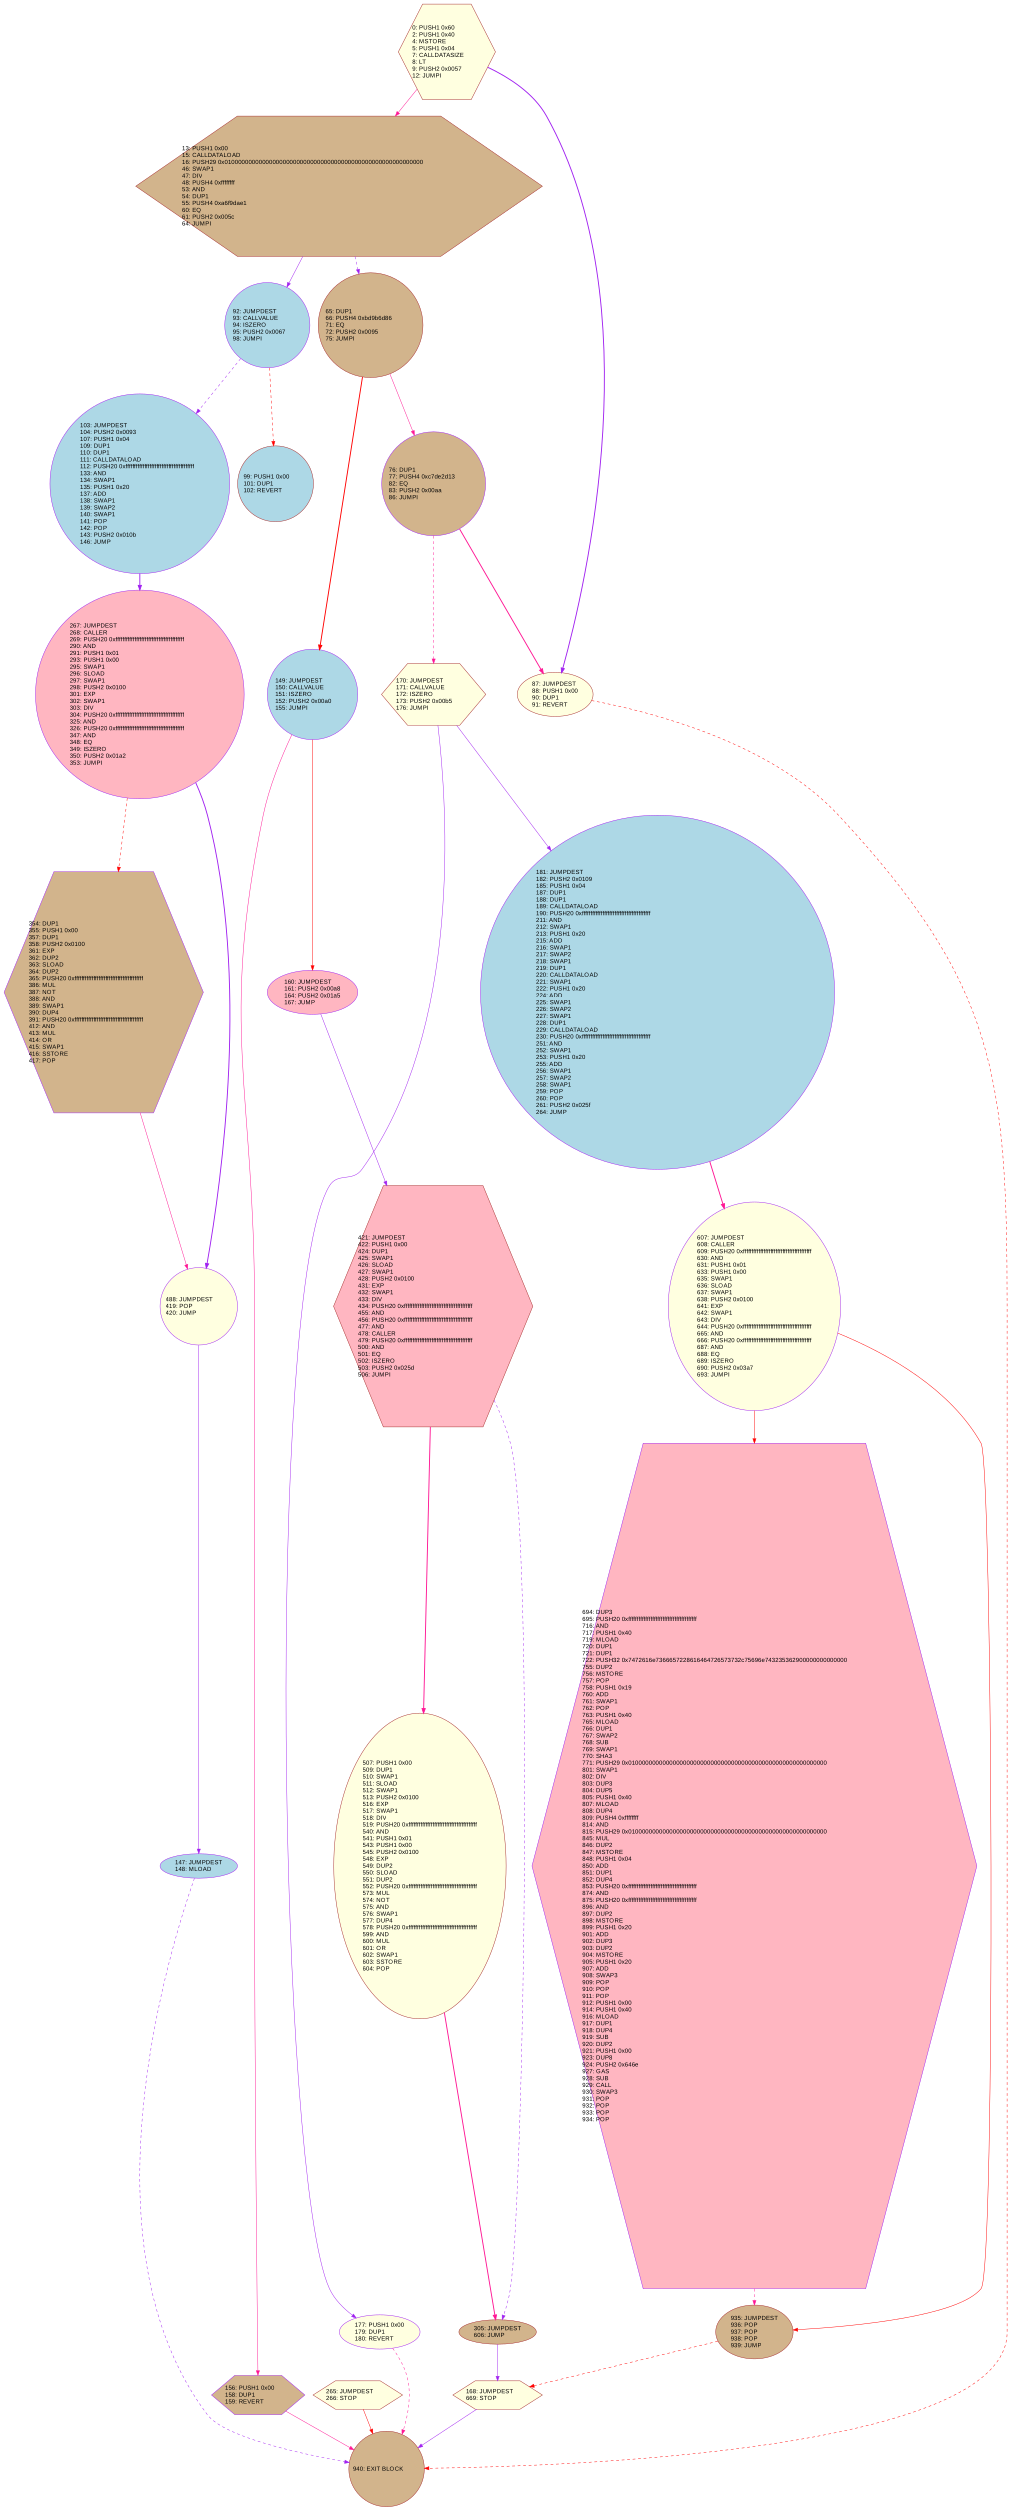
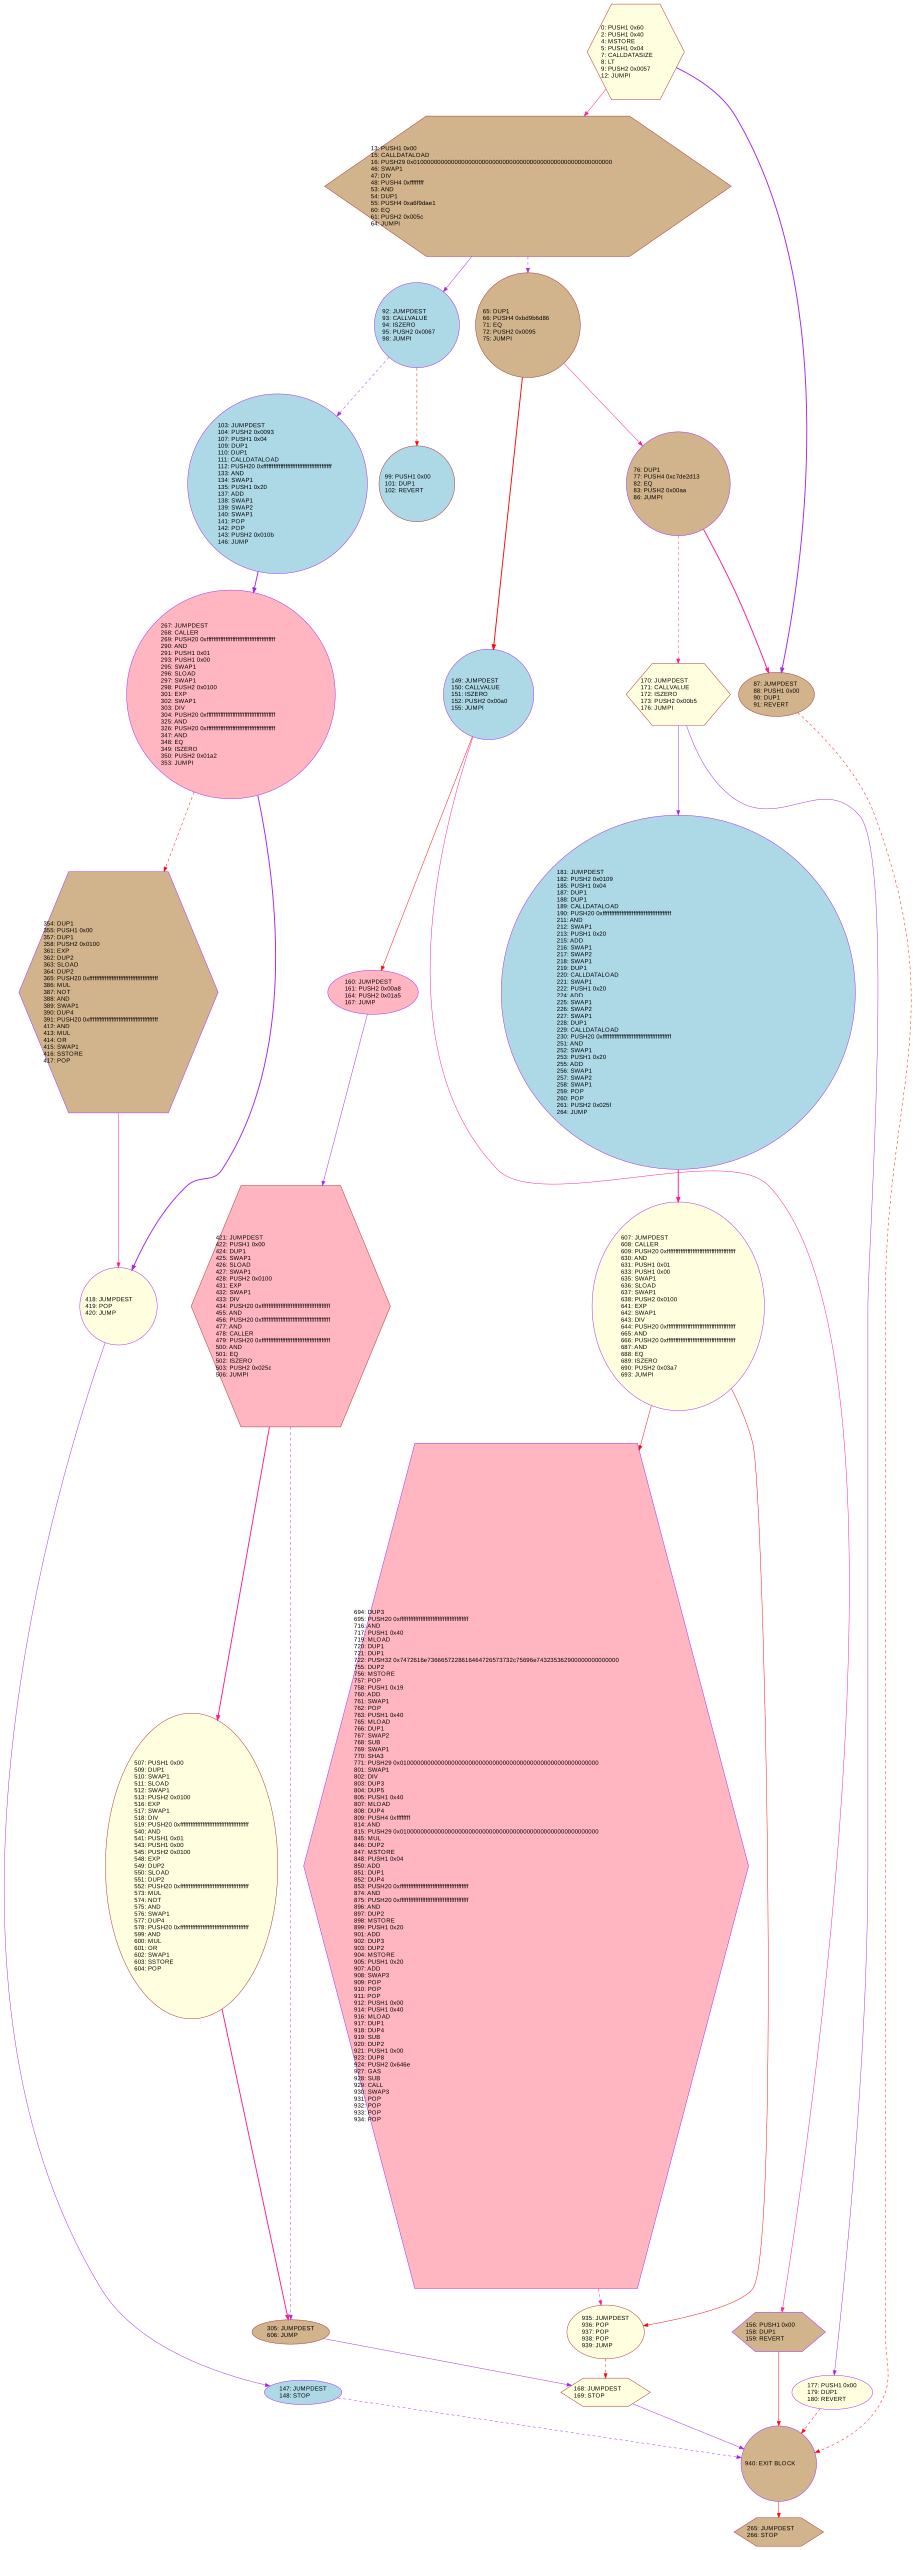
node "87: JUMPDEST 88: PUSH1 0x00 90: DUP1 91: REVERT": fillcolor lightyellow -> tan
node "488: JUMPDEST 419: POP 420: JUMP": label "488: JUMPDEST 419: POP 420: JUMP" -> "418: JUMPDEST 419: POP 420: JUMP"
node "147: JUMPDEST 148: MLOAD": label "147: JUMPDEST 148: MLOAD" -> "147: JUMPDEST 148: STOP"
node "935: JUMPDEST 936: POP 937: POP 938: POP 939: JUMP": fillcolor tan -> lightyellow
edge "177: PUSH1 0x00 179: DUP1 180: REVERT" -> "940: EXIT BLOCK": color deeppink -> red
node "265: JUMPDEST 266: STOP": fillcolor lightyellow -> tan
node "168: JUMPDEST 669: STOP": label "168: JUMPDEST 669: STOP" -> "168: JUMPDEST 169: STOP"
edge "265: JUMPDEST 266: STOP" -> "940: EXIT BLOCK": reversed
edge "156: PUSH1 0x00 158: DUP1 159: REVERT" -> "940: EXIT BLOCK": color deeppink -> red
node "940: EXIT BLOCK": color brown -> purple
